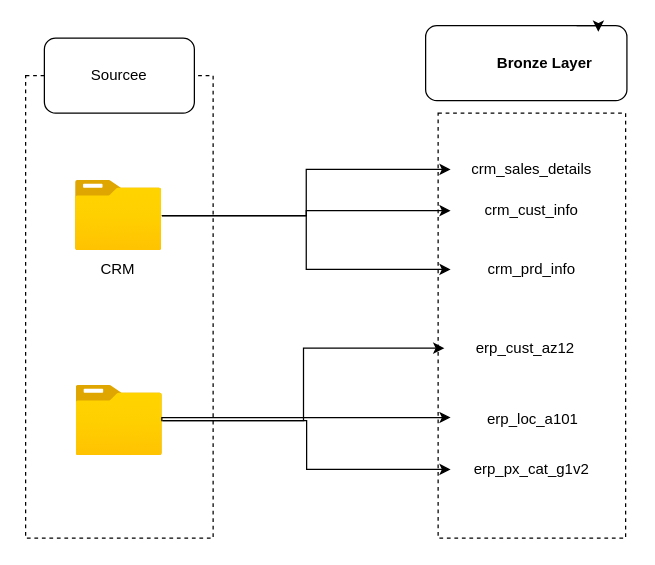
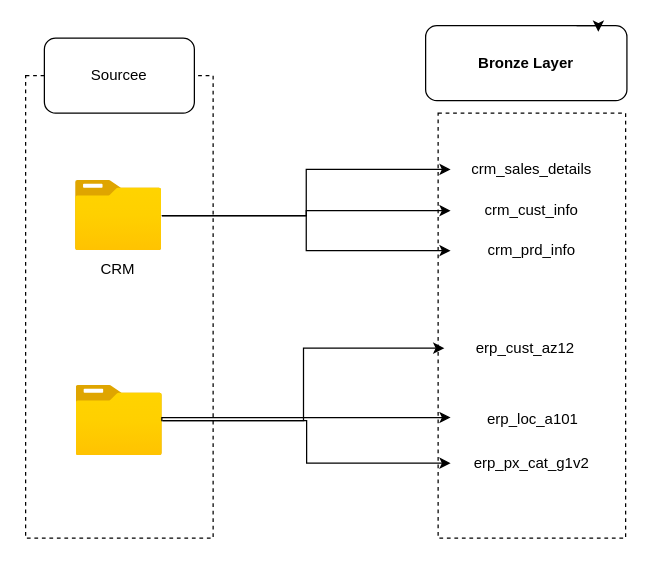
node "Bronze Layer": moved (545, 63) -> (526, 63)
node "crm_prd_info": moved (532, 269) -> (532, 251)
node "erp_px_cat_g1v2": size 163x38 -> 163x25
